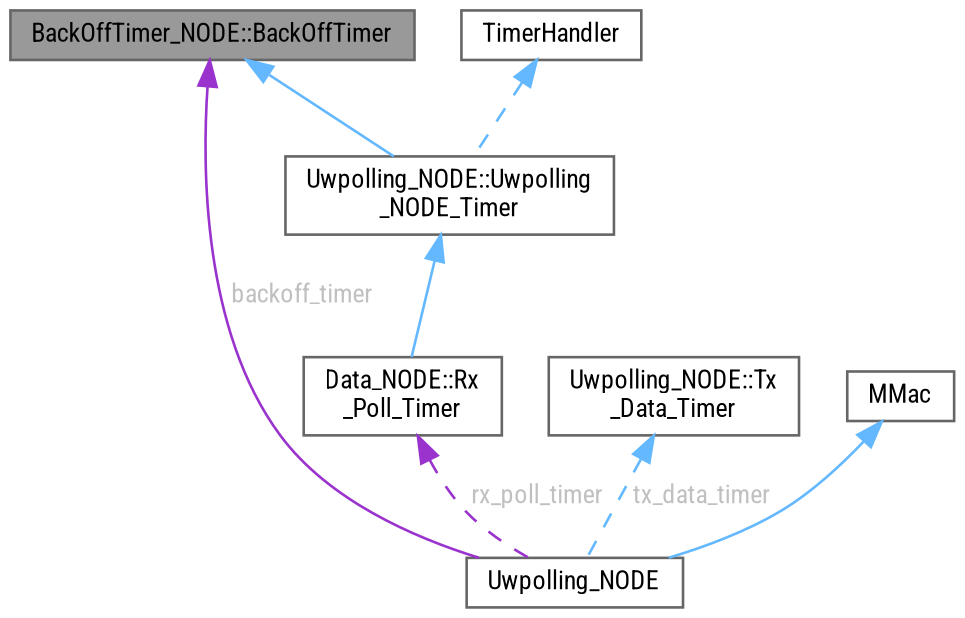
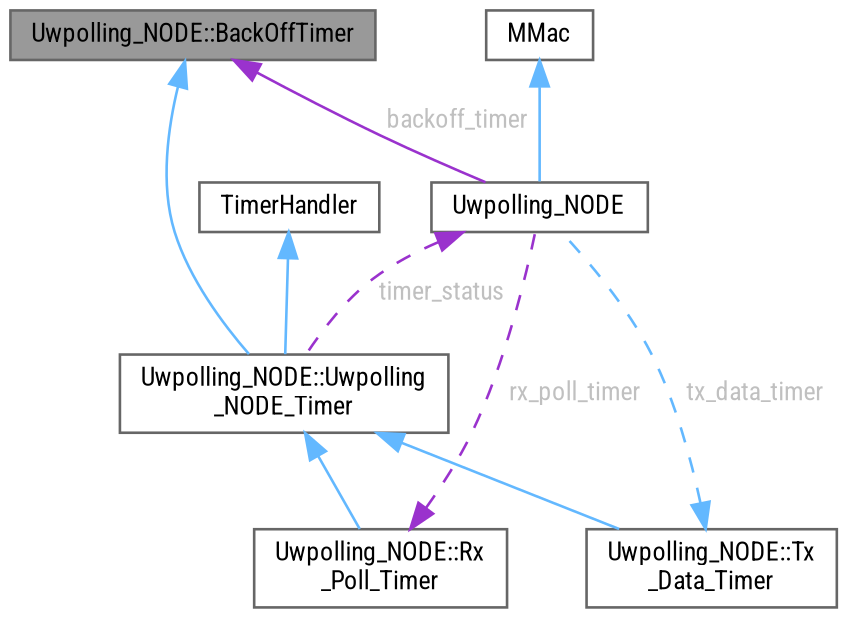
node "BackOffTimer_NODE::BackOffTimer": label "BackOffTimer_NODE::BackOffTimer" -> "Uwpolling_NODE::BackOffTimer"
edge "Uwpolling_NODE::Uwpolling _NODE_Timer" -> "TimerHandler": style dashed -> solid
edge "Uwpolling_NODE::Uwpolling _NODE_Timer" -> "Uwpolling_NODE": added, label "timer_status"
node "Data_NODE::Rx _Poll_Timer": label "Data_NODE::Rx _Poll_Timer" -> "Uwpolling_NODE::Rx _Poll_Timer"
edge "Uwpolling_NODE::Tx _Data_Timer" -> "Uwpolling_NODE::Uwpolling _NODE_Timer": added
